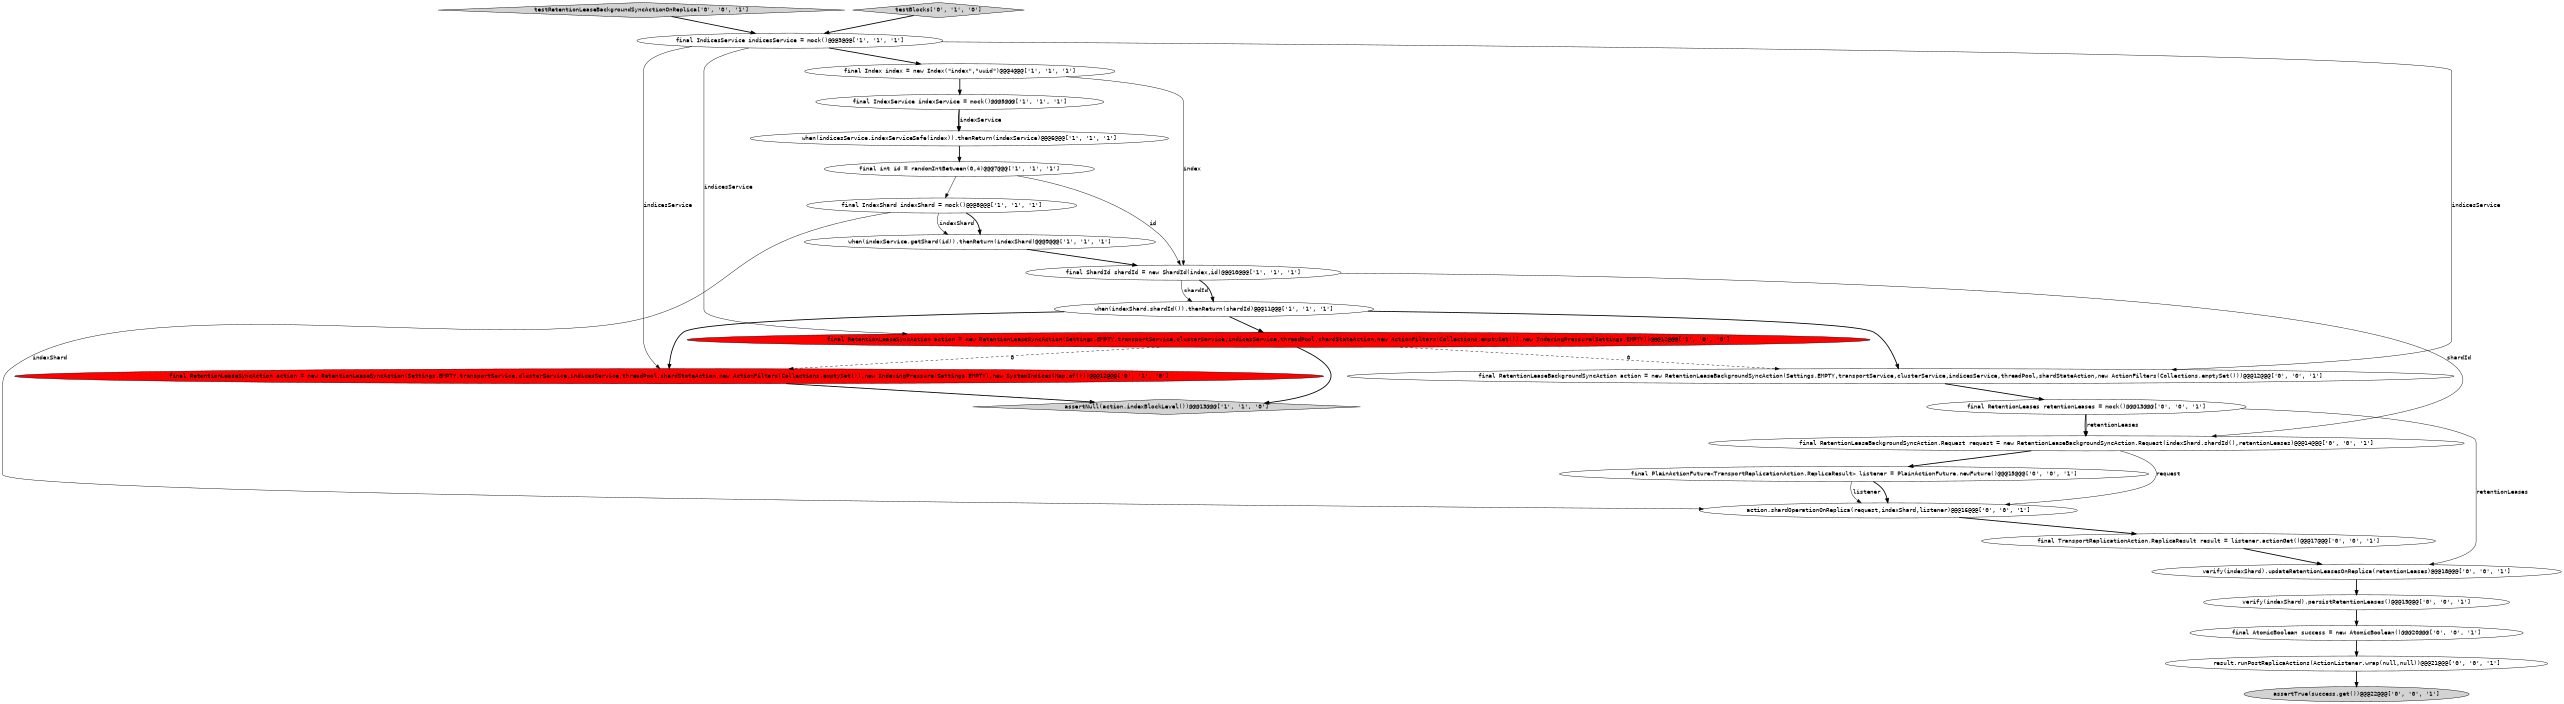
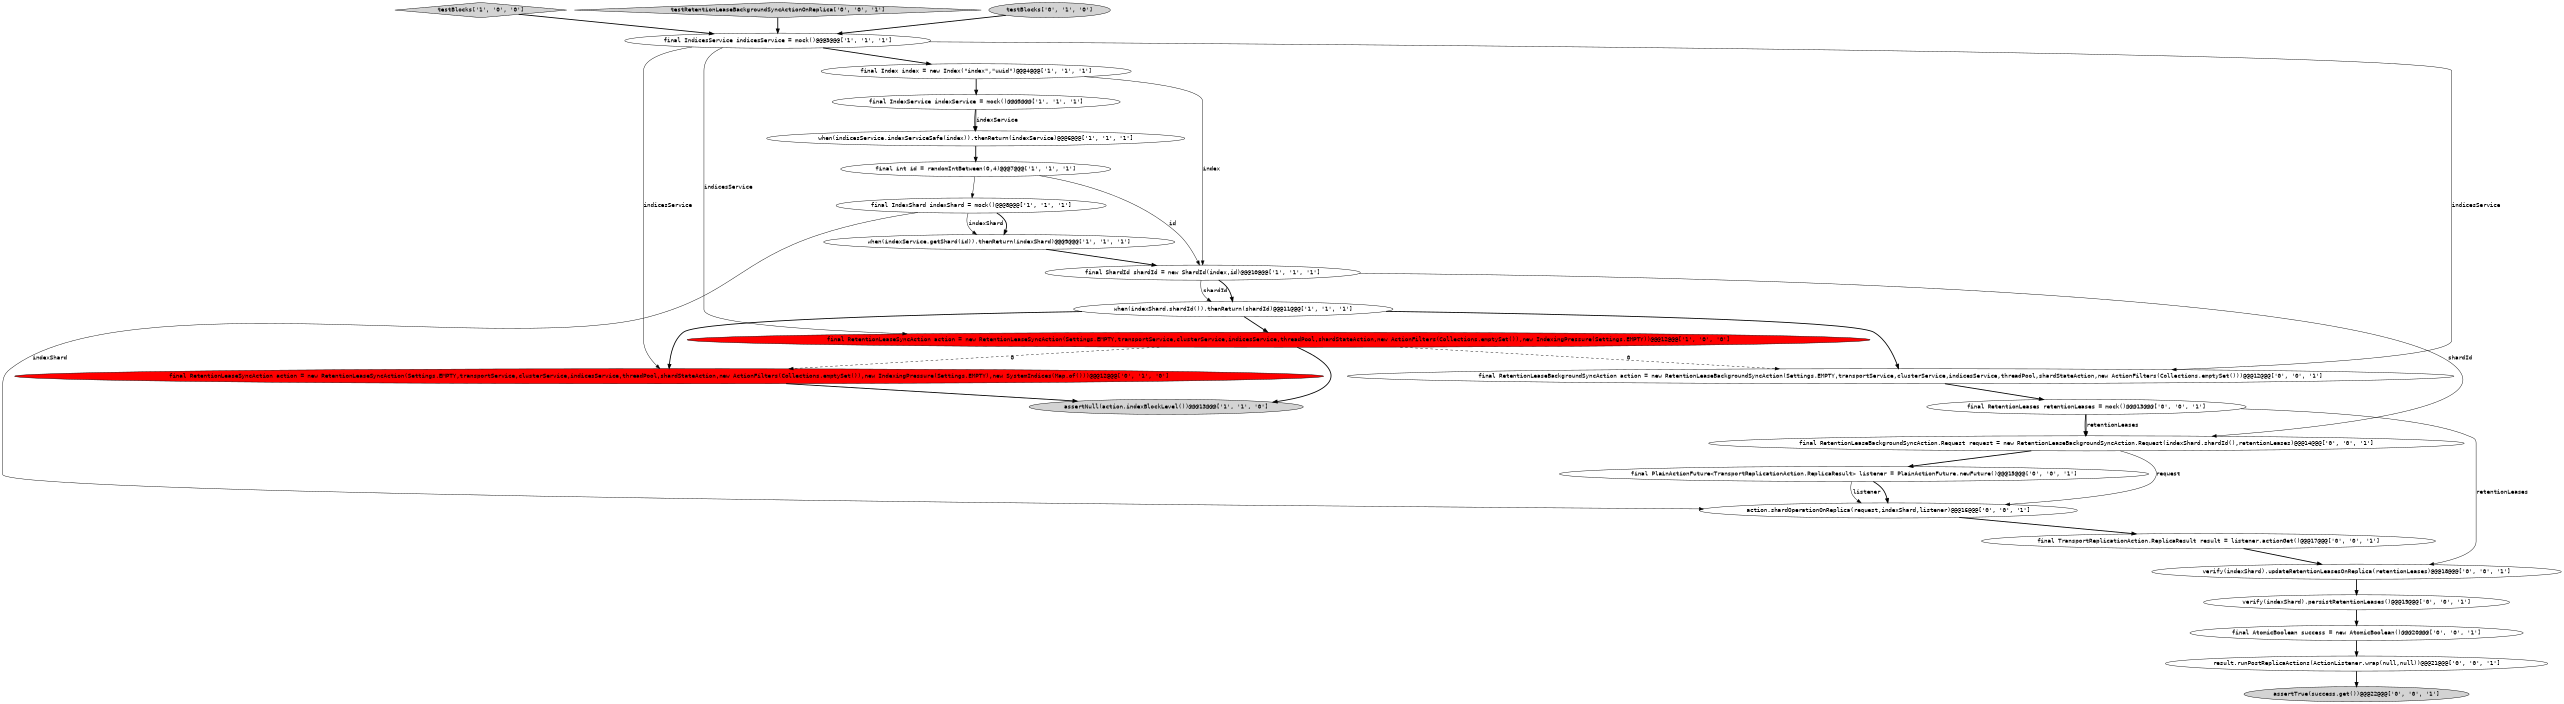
node "testBlocks['1', '0', '0']": added
node "testBlocks['0', '1', '0']": shape diamond -> ellipse
node "assertNull(action.indexBlockLevel())@@@13@@@['1', '1', '0']": shape diamond -> ellipse
